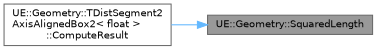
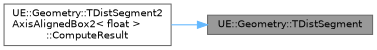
node "UE::Geometry::SquaredLength": label "UE::Geometry::SquaredLength" -> "UE::Geometry::TDistSegment"
